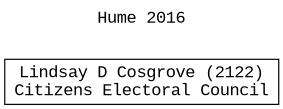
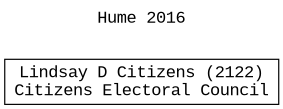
node "Lindsay D Cosgrove (2122) Citizens Electoral Council": label "Lindsay D Cosgrove (2122) Citizens Electoral Council" -> "Lindsay D Citizens (2122) Citizens Electoral Council"
